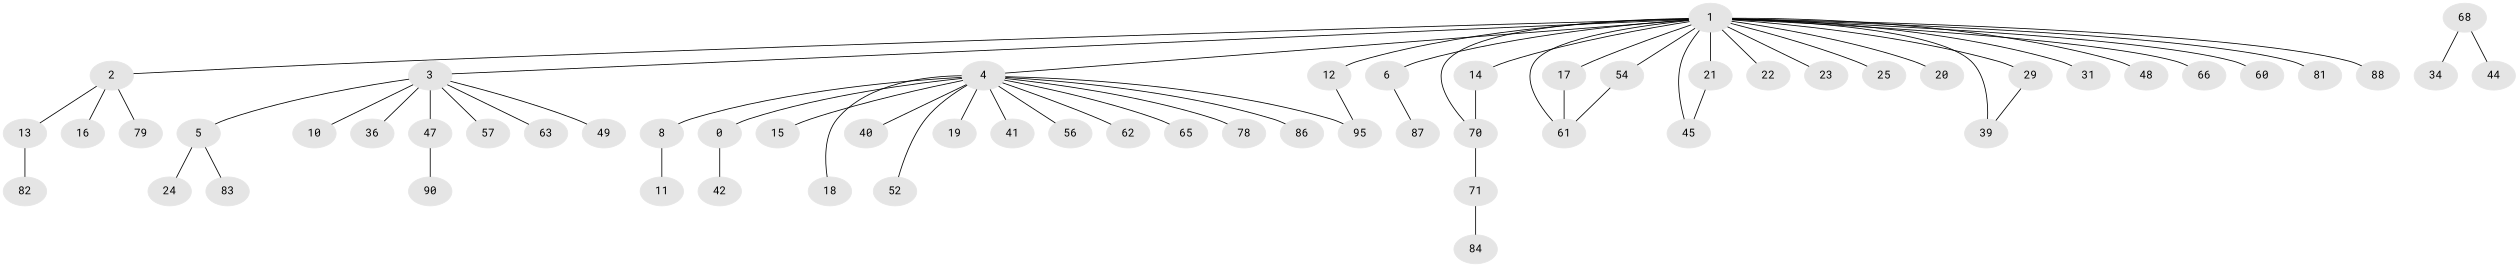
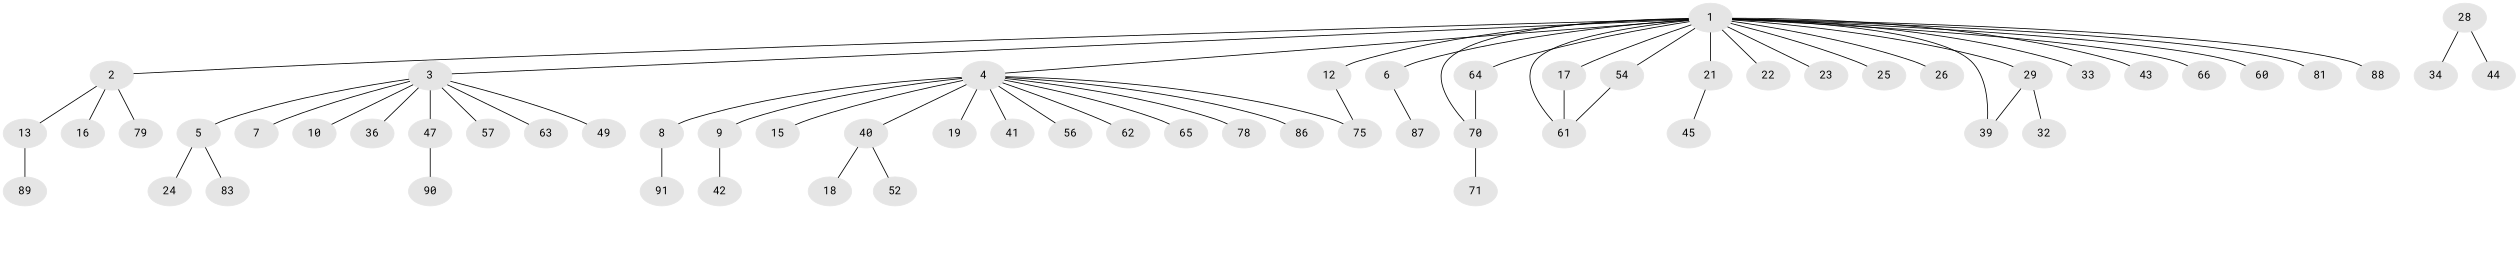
node "68": label "68" -> "28"
edge "1" -- "45": removed
node "14": label "14" -> "64"
node "20": label "20" -> "26"
node "31": label "31" -> "33"
node "48": label "48" -> "43"
edge "4" -- "18": now "40" -- "18"
edge "4" -- "52": now "40" -- "52"
node "7": added
node "0": label "0" -> "9"
node "95": label "95" -> "75"
node "32": added
node "82": label "82" -> "89"
node "11": label "11" -> "91"
node "84": removed
